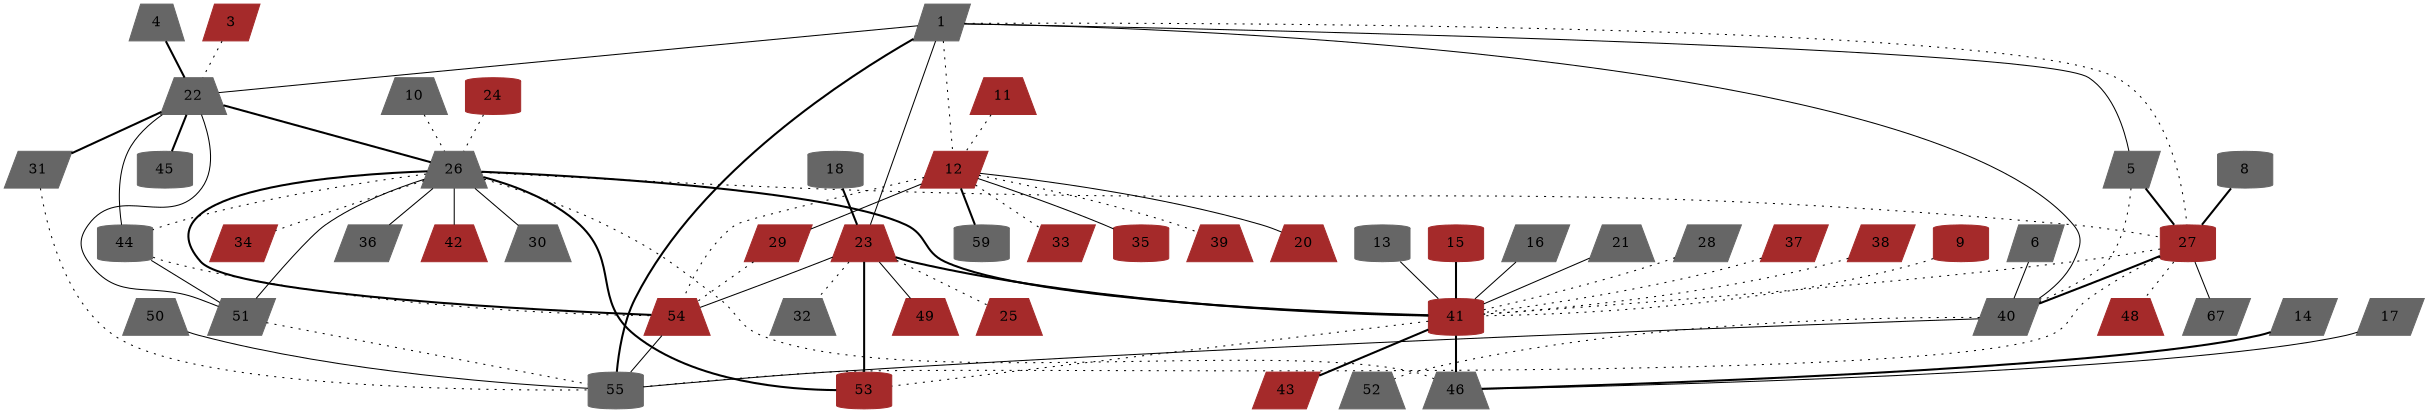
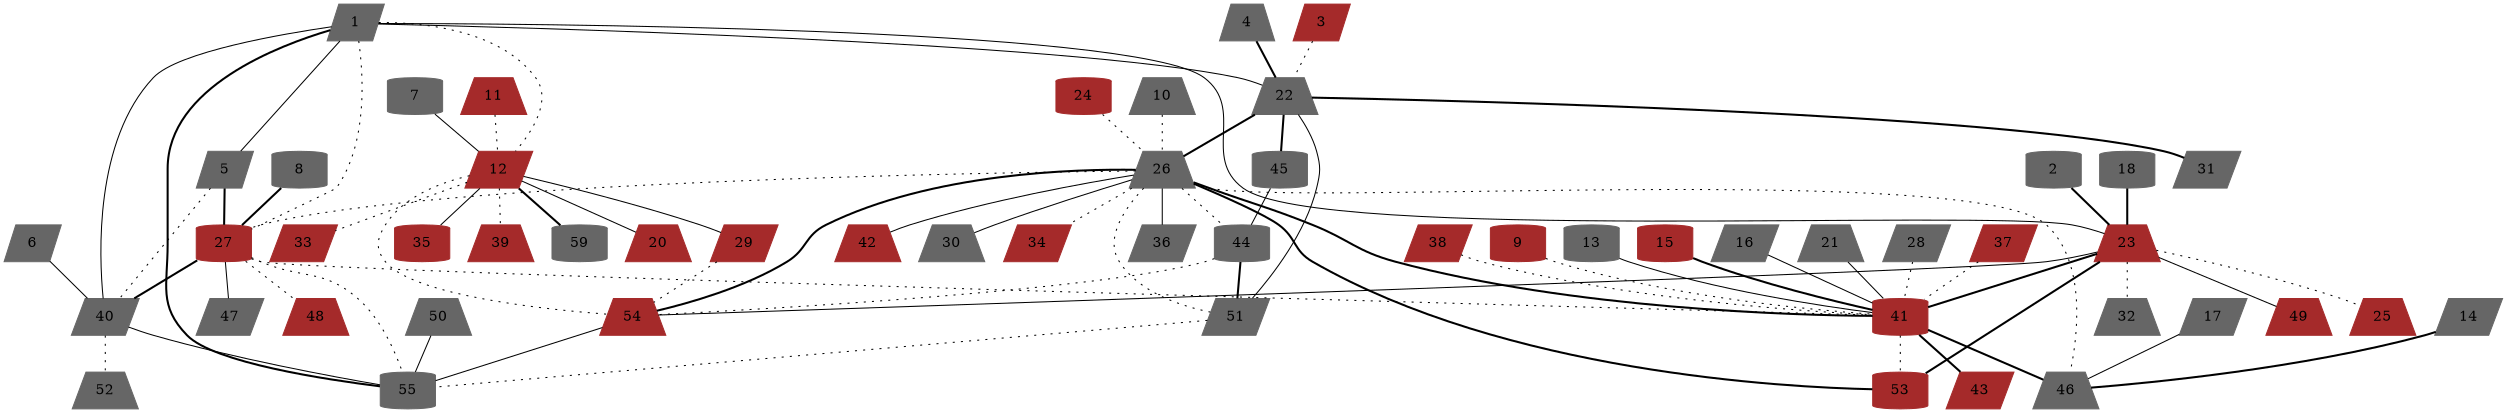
node "7": added
edge "22" -- "44": now "45" -- "44"
node "2": added
edge "26" -- "51": style solid -> dotted
edge "44" -- "51": style solid -> bold
node "67": label "67" -> "47"
edge "31" -- "55": removed
